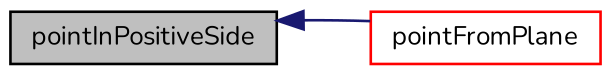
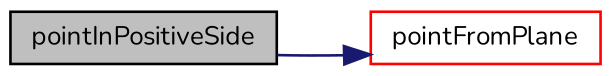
edge "pointFromPlane" -> "pointInPositiveSide": reversed
